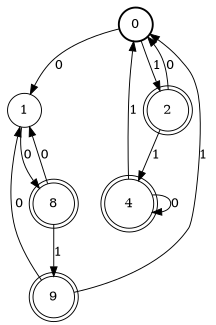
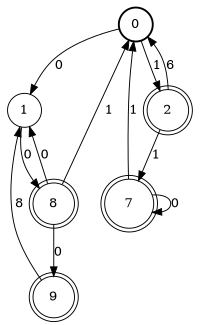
edge "2" -> "0": label "0" -> "6"
edge "9" -> "0": now "8" -> "0"
edge "9" -> "1": label "0" -> "8"
node "4": label "4" -> "7"
edge "8" -> "9": label "1" -> "0"
